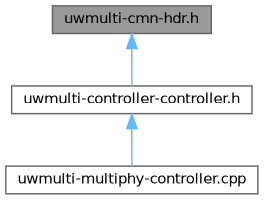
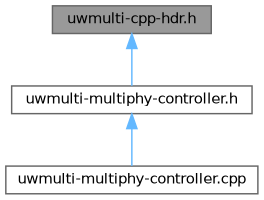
node "uwmulti-cmn-hdr.h": label "uwmulti-cmn-hdr.h" -> "uwmulti-cpp-hdr.h"
node "uwmulti-controller-controller.h": label "uwmulti-controller-controller.h" -> "uwmulti-multiphy-controller.h"
